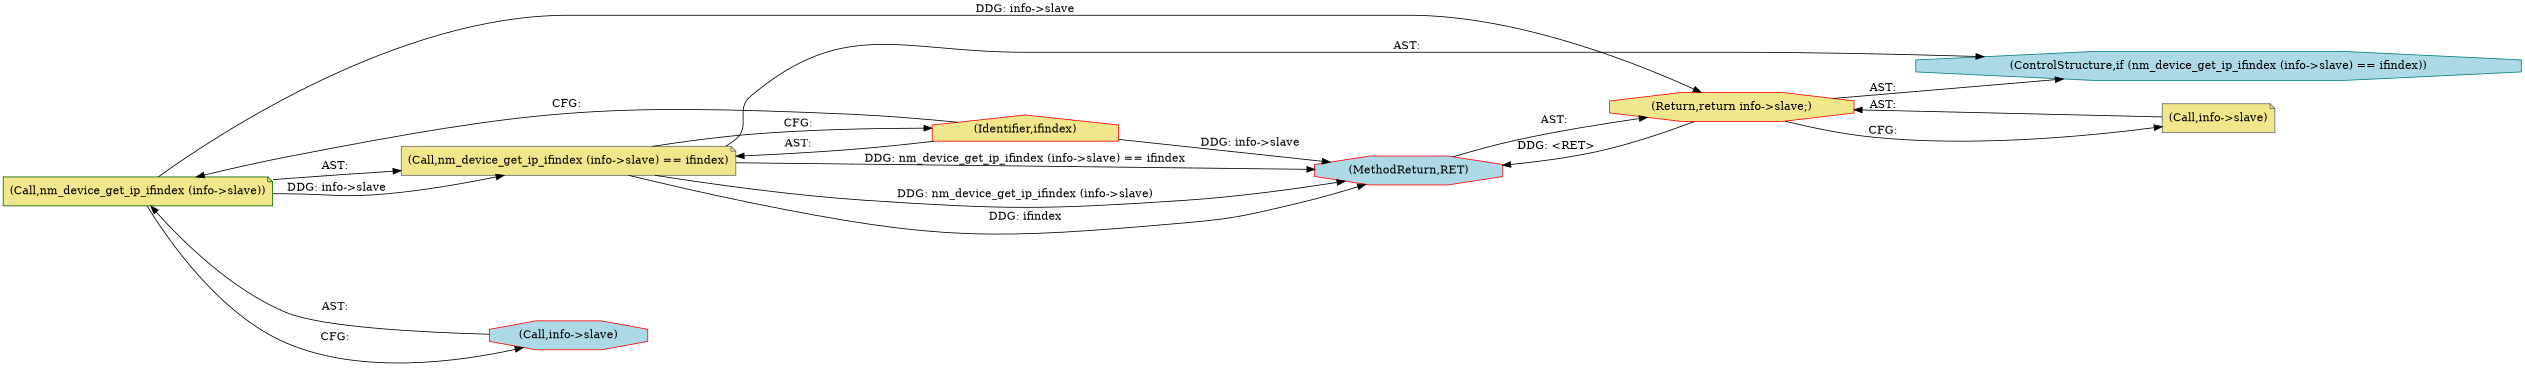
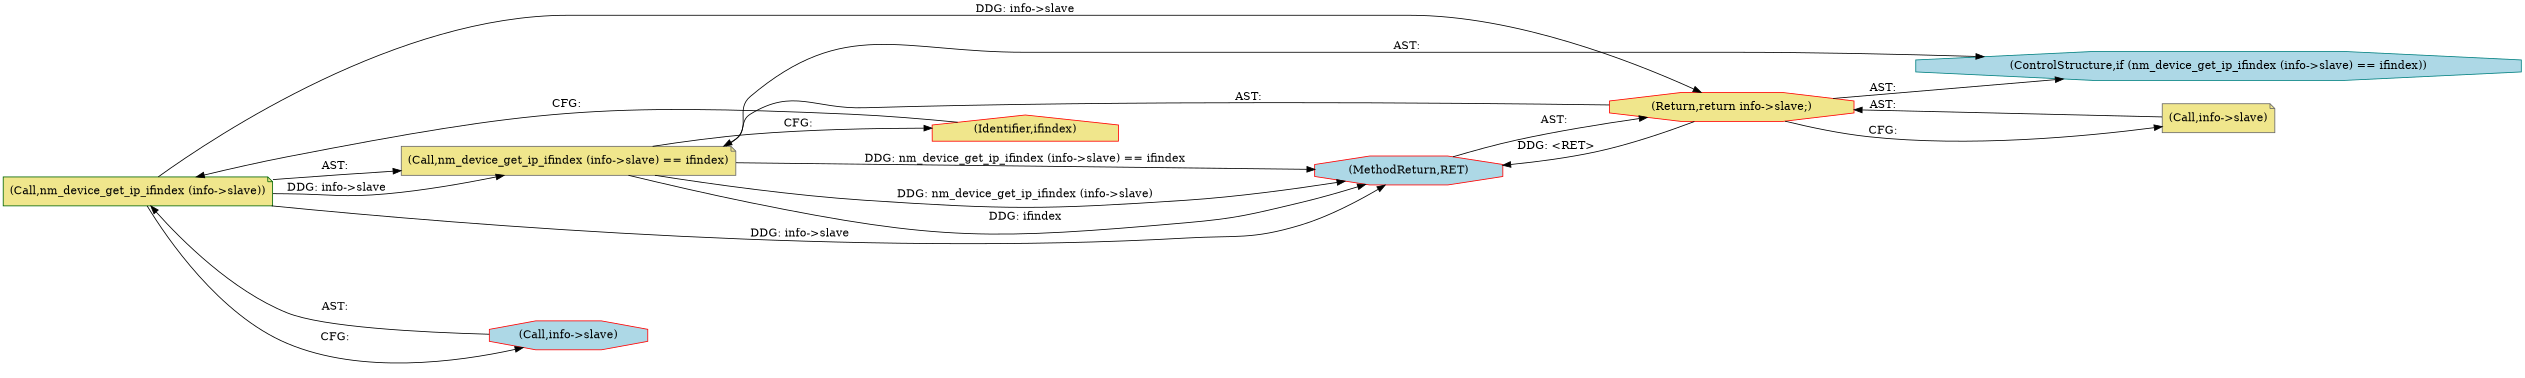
edge "(Identifier,ifindex)" -> "(Call,nm_device_get_ip_ifindex (info->slave) == ifindex)": now "(Return,return info->slave;)" -> "(Call,nm_device_get_ip_ifindex (info->slave) == ifindex)"
edge "(Identifier,ifindex)" -> "(MethodReturn,RET)": now "(Call,nm_device_get_ip_ifindex (info->slave))" -> "(MethodReturn,RET)"
